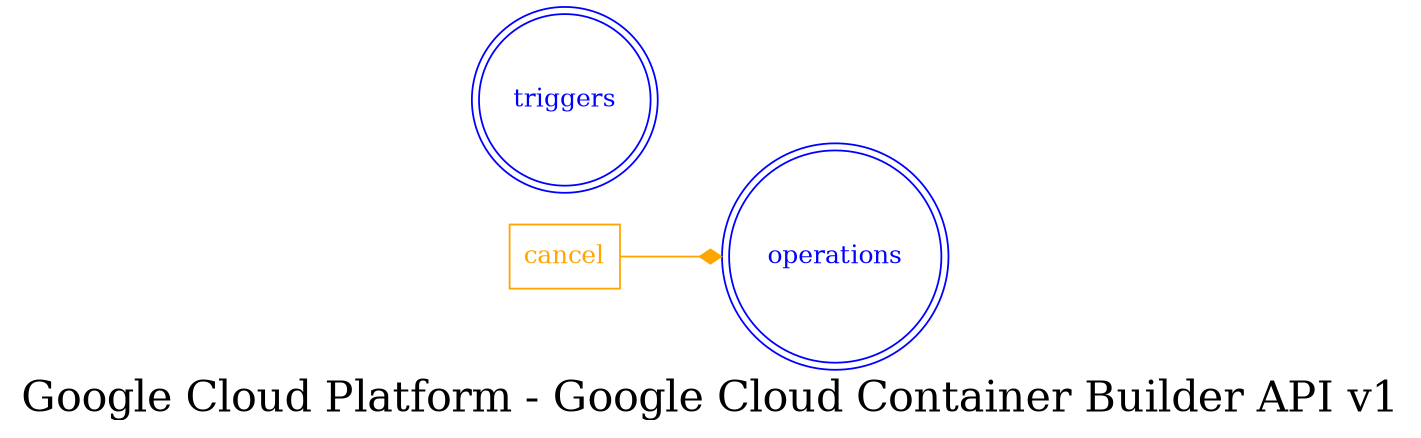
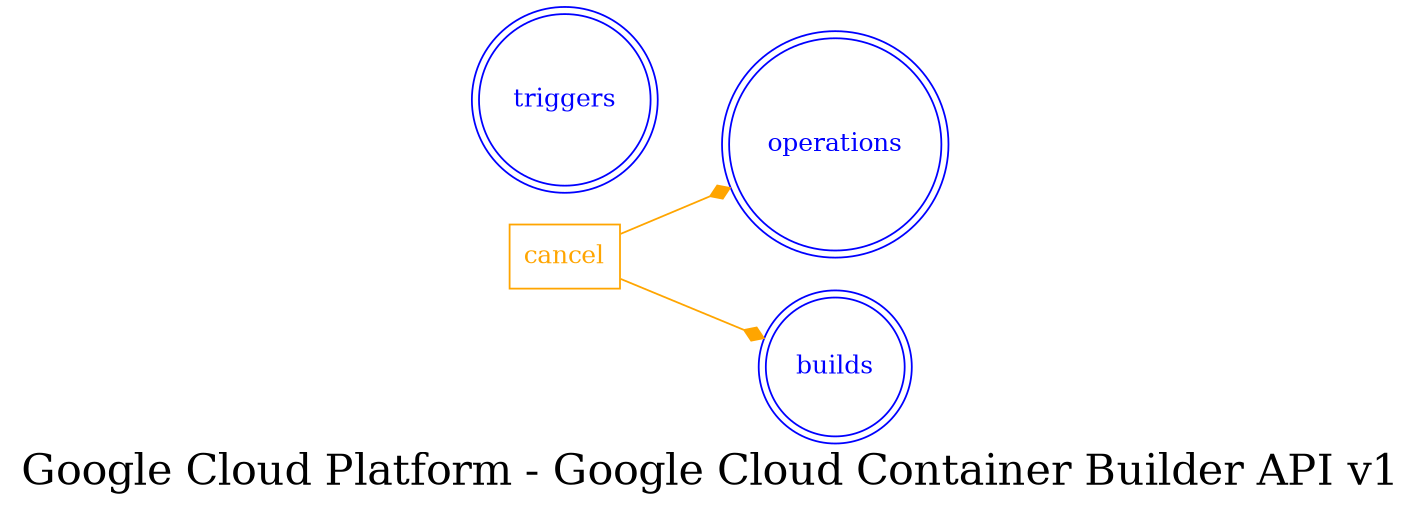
node "builds": added
